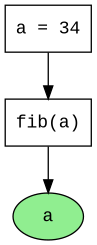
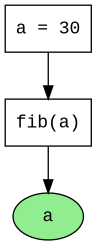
node "a = 34": label "a = 34" -> "a = 30"
